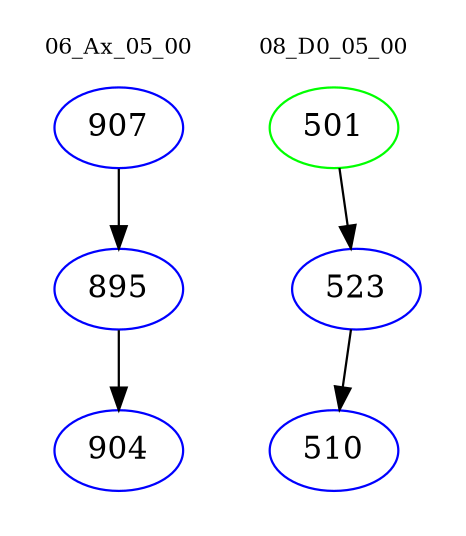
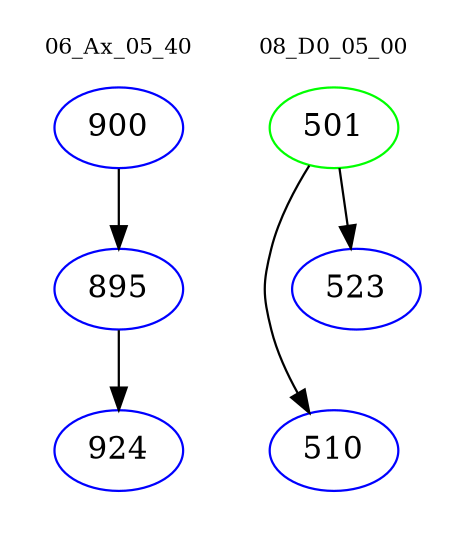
cluster "06_Ax_05_00": label "06_Ax_05_00" -> "06_Ax_05_40"
node "907": label "907" -> "900"
edge "523" -> "510": now "501" -> "510"
node "904": label "904" -> "924"
